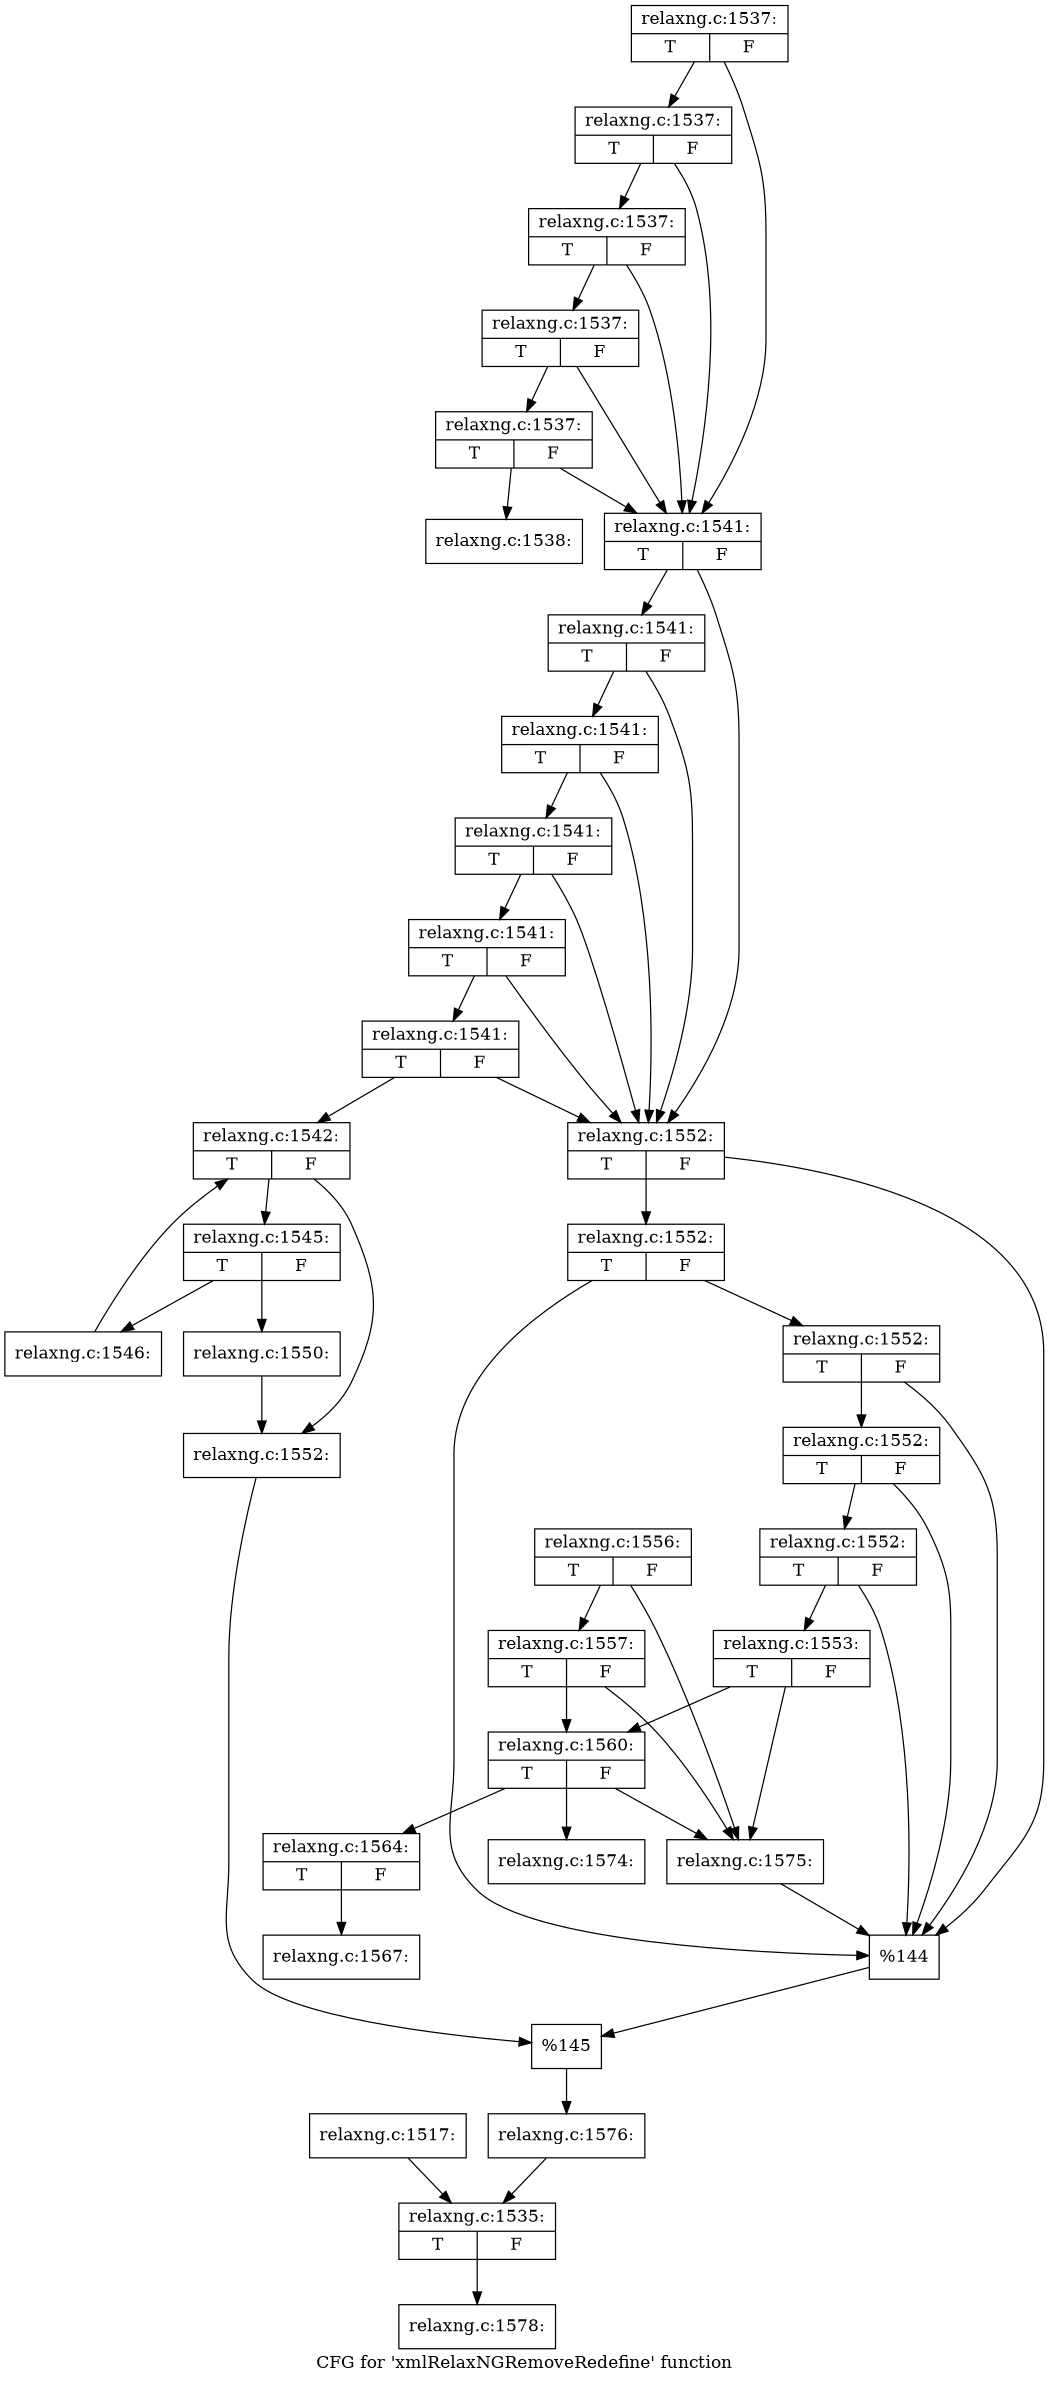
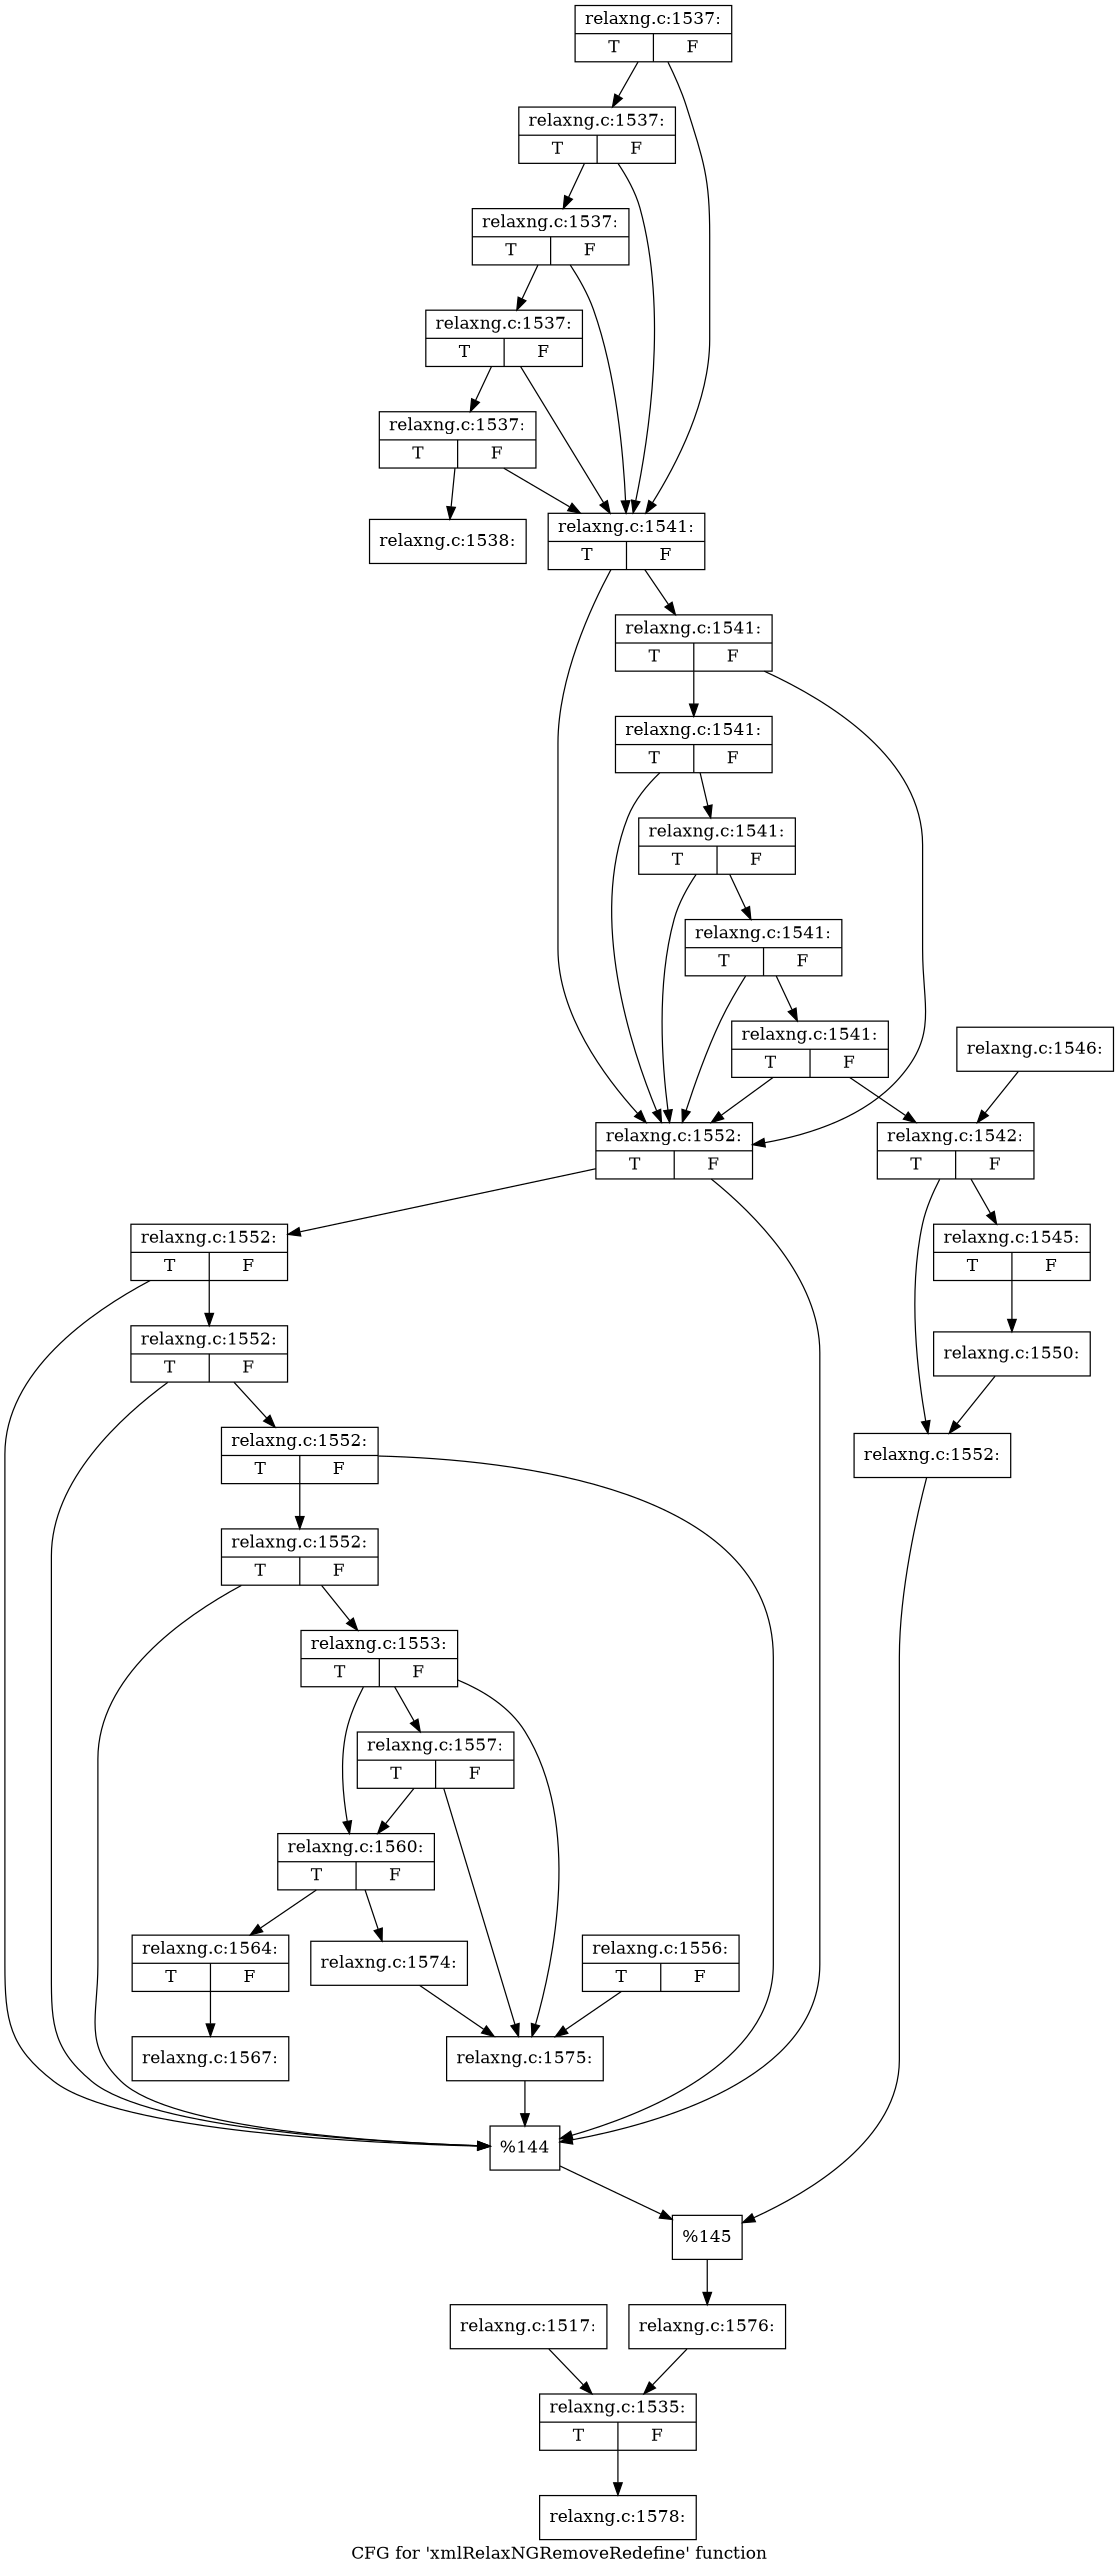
edge "relaxng.c:1545:" -> "relaxng.c:1546:": removed
edge "relaxng.c:1556:" -> "relaxng.c:1557:": now "relaxng.c:1553:" -> "relaxng.c:1557:"
edge "relaxng.c:1560:" -> "relaxng.c:1575:": now "relaxng.c:1574:" -> "relaxng.c:1575:"
